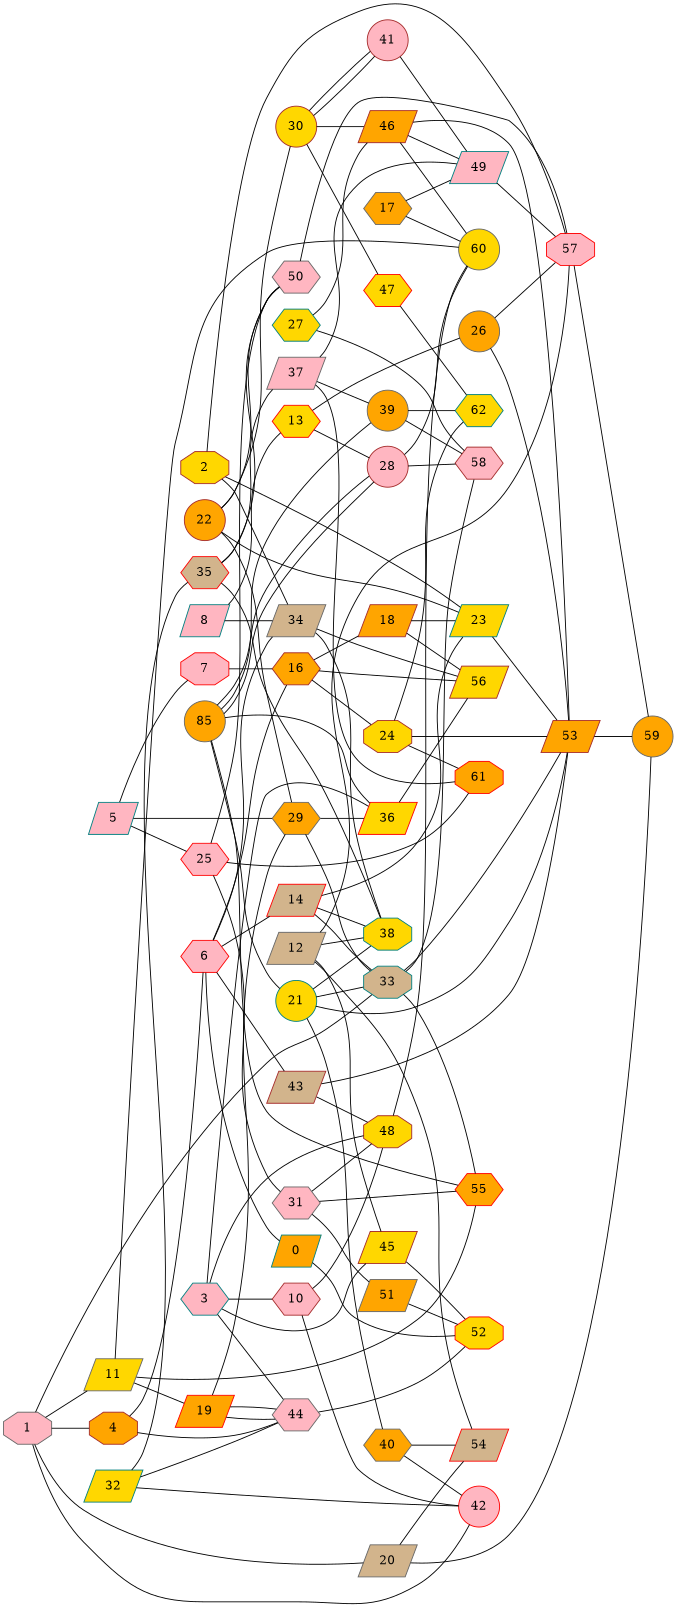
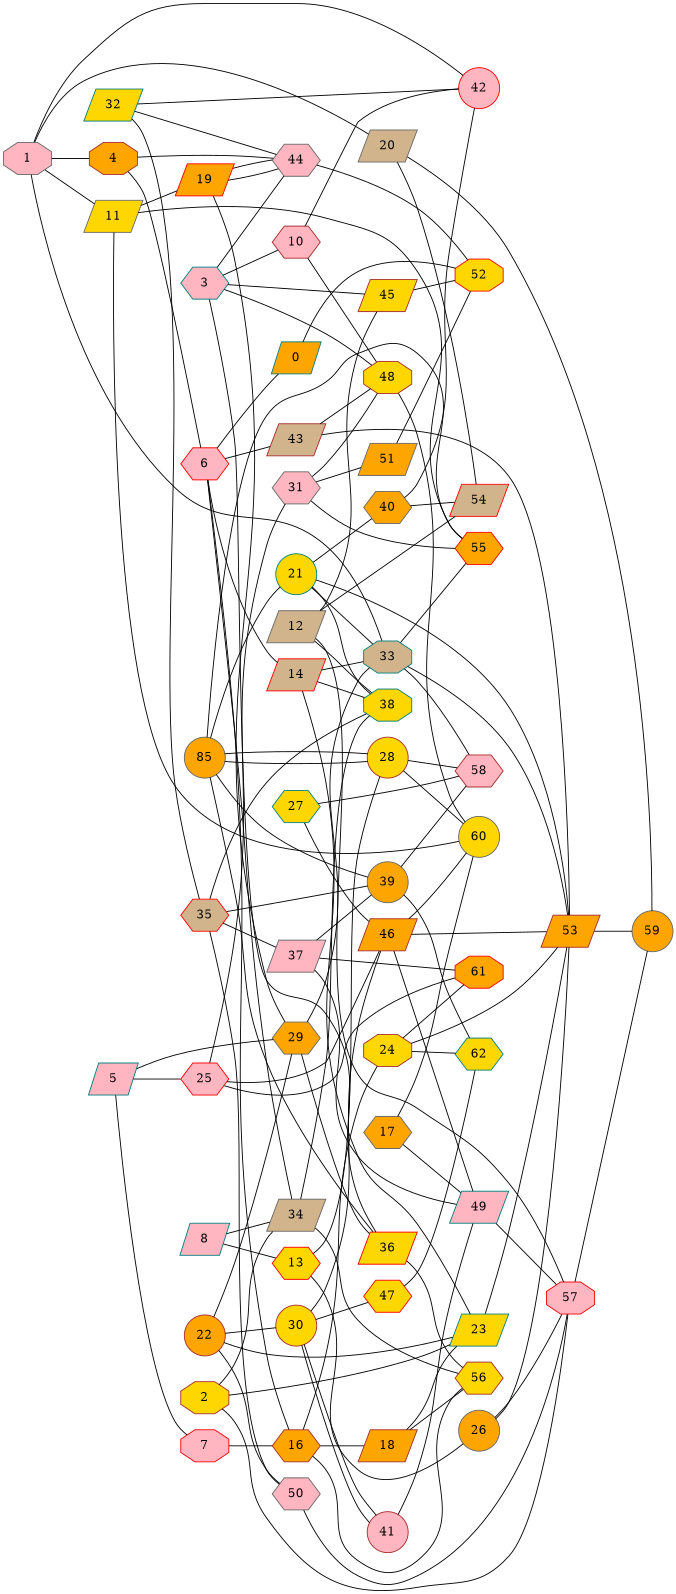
node "28": fillcolor lightpink -> gold
edge "50" -- "25": now "46" -- "25"
node "56": shape parallelogram -> hexagon
edge "39" -- "35": added
